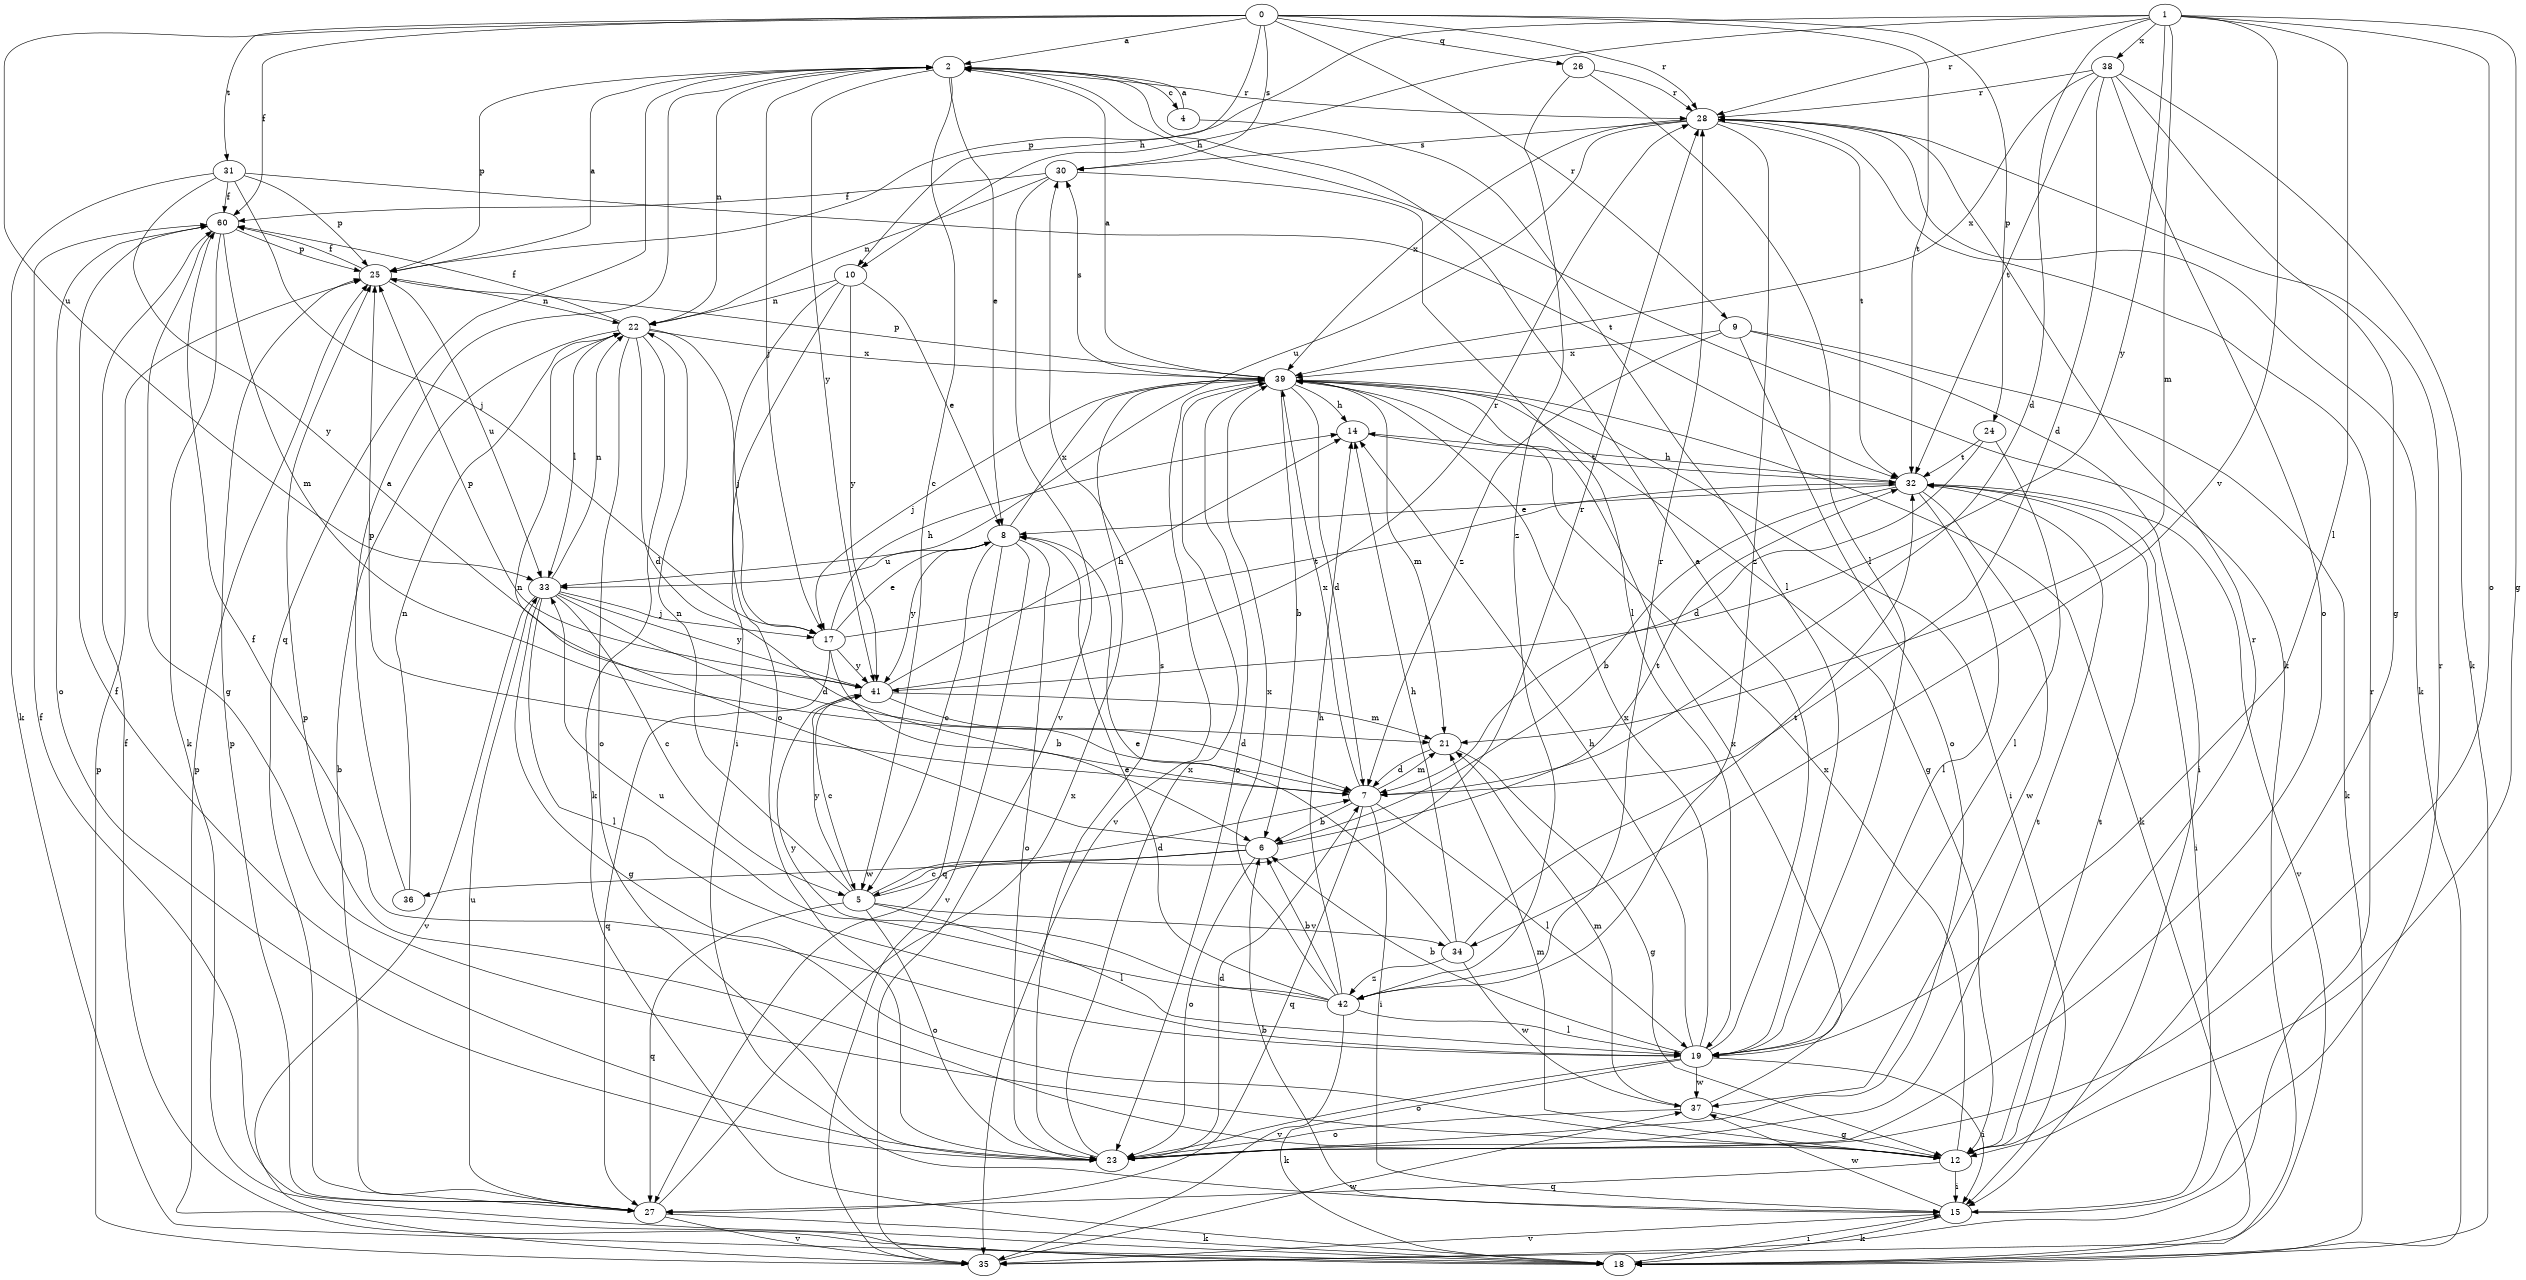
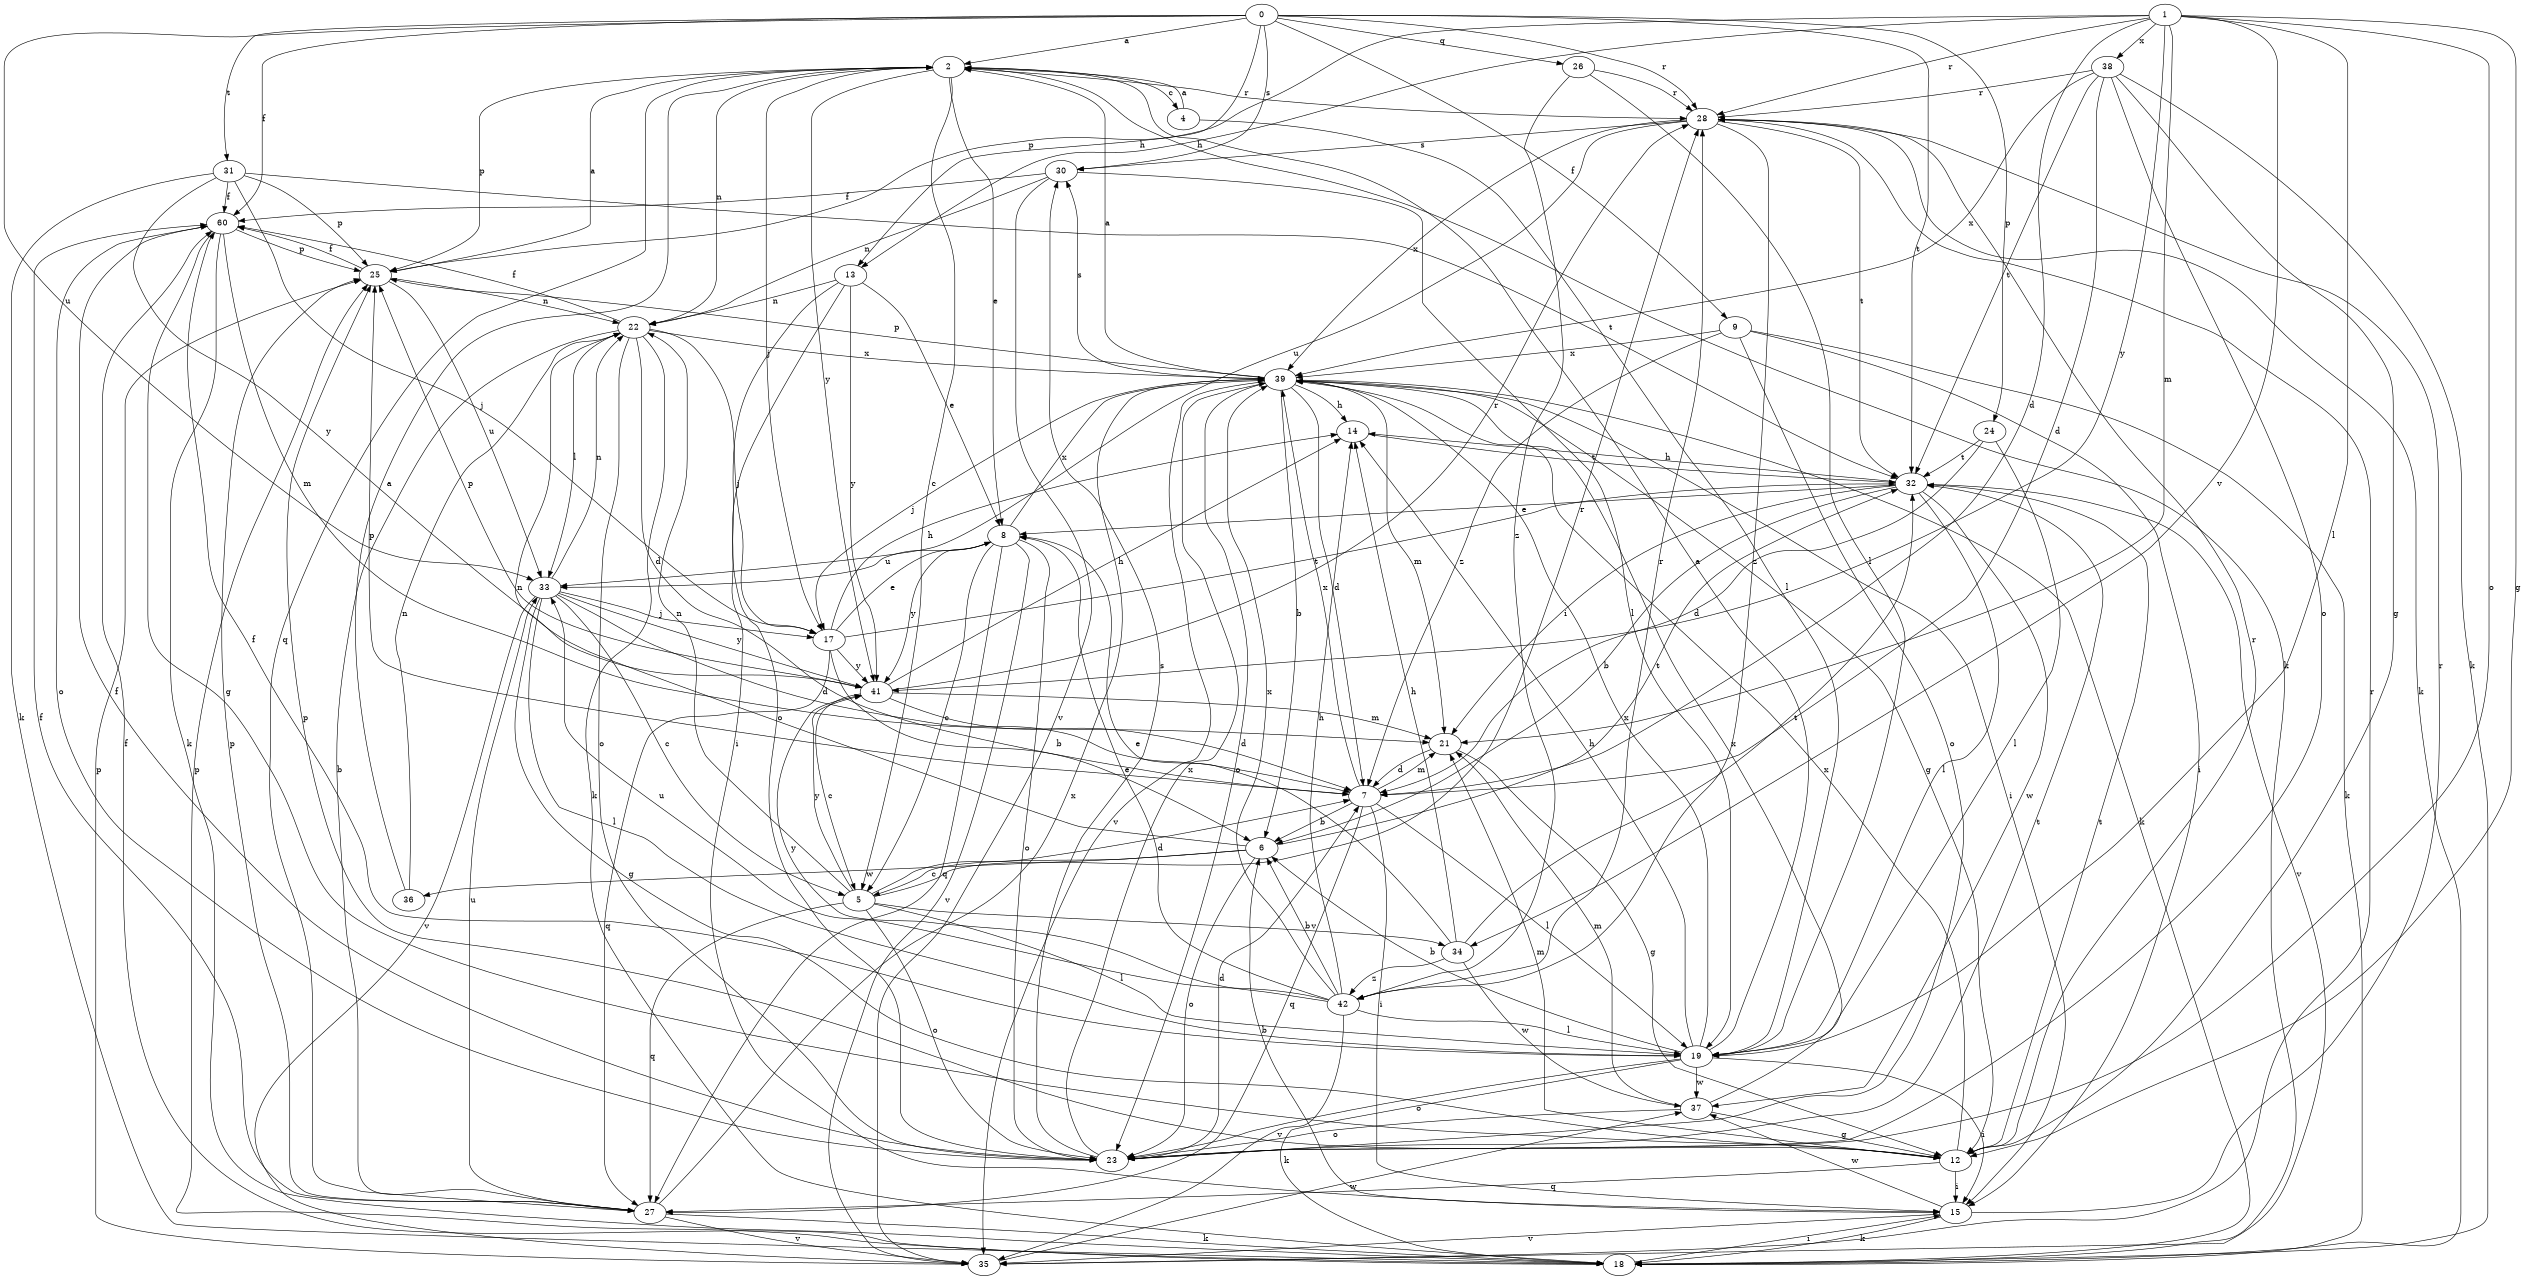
edge "0" -> "9": label "r" -> "f"
node "10": label "10" -> "13"
edge "32" -> "15": now "32" -> "21"
